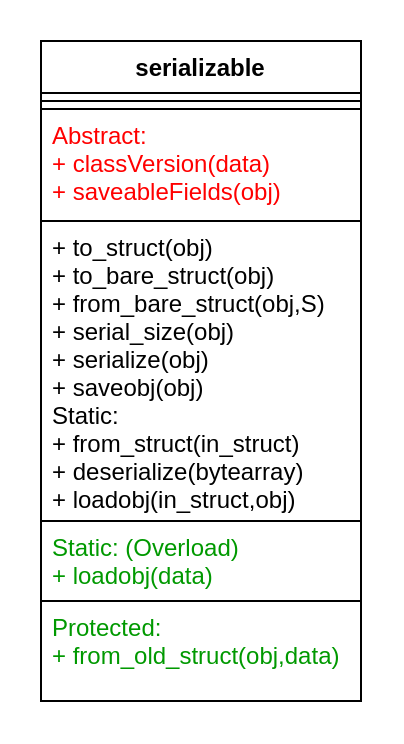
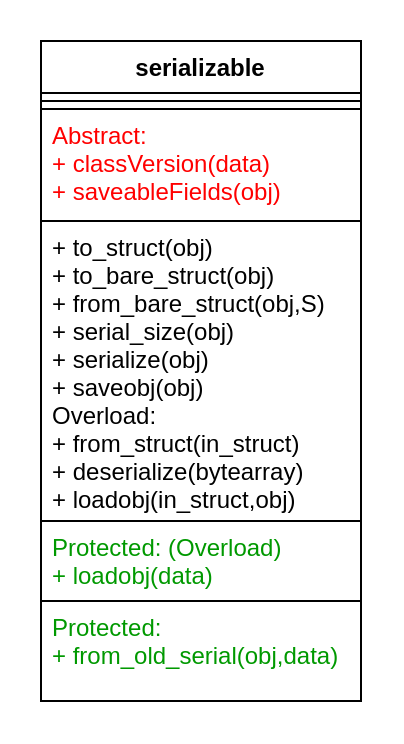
node "+ to_struct(obj) + to_bare_struct(obj) + from_bare_struct(obj,S) + serial_size(obj) + serialize(obj) + saveobj(obj) Static: + from_struct(in_struct) + deserialize(bytearray) + loadobj(in_struct,obj)": label "+ to_struct(obj) + to_bare_struct(obj) + from_bare_struct(obj,S) + serial_size(obj) + serialize(obj) + saveobj(obj) Static: + from_struct(in_struct) + deserialize(bytearray) + loadobj(in_struct,obj)" -> "+ to_struct(obj) + to_bare_struct(obj) + from_bare_struct(obj,S) + serial_size(obj) + serialize(obj) + saveobj(obj) Overload: + from_struct(in_struct) + deserialize(bytearray) + loadobj(in_struct,obj)"
node "Static: (Overload) + loadobj(data)": label "Static: (Overload) + loadobj(data)" -> "Protected: (Overload) + loadobj(data)"
node "Protected: + from_old_struct(obj,data)": label "Protected: + from_old_struct(obj,data)" -> "Protected: + from_old_serial(obj,data)"
